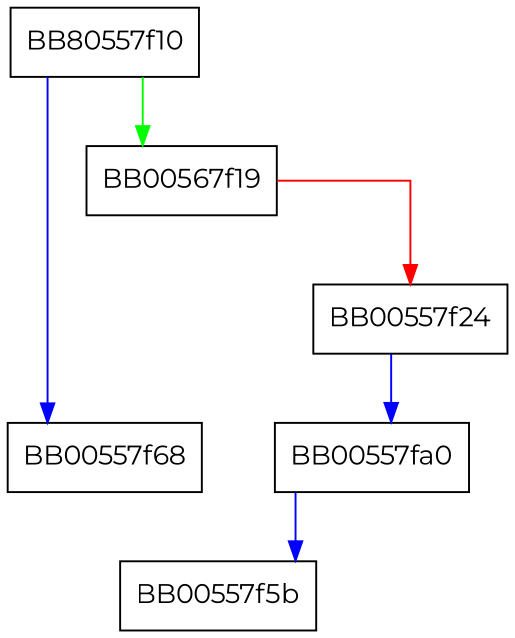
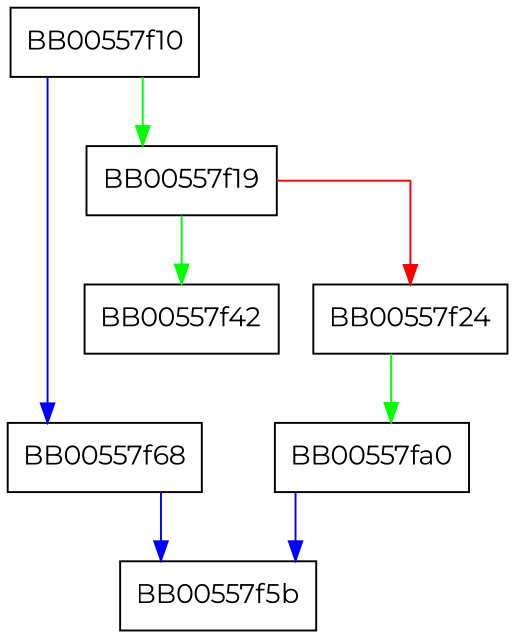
node "BB80557f10": label "BB80557f10" -> "BB00557f10"
node "BB00567f19": label "BB00567f19" -> "BB00557f19"
node "BB00557f42": added
edge "BB00557f24" -> "BB00557fa0": color blue -> green
edge "BB00557f68" -> "BB00557f5b": added
